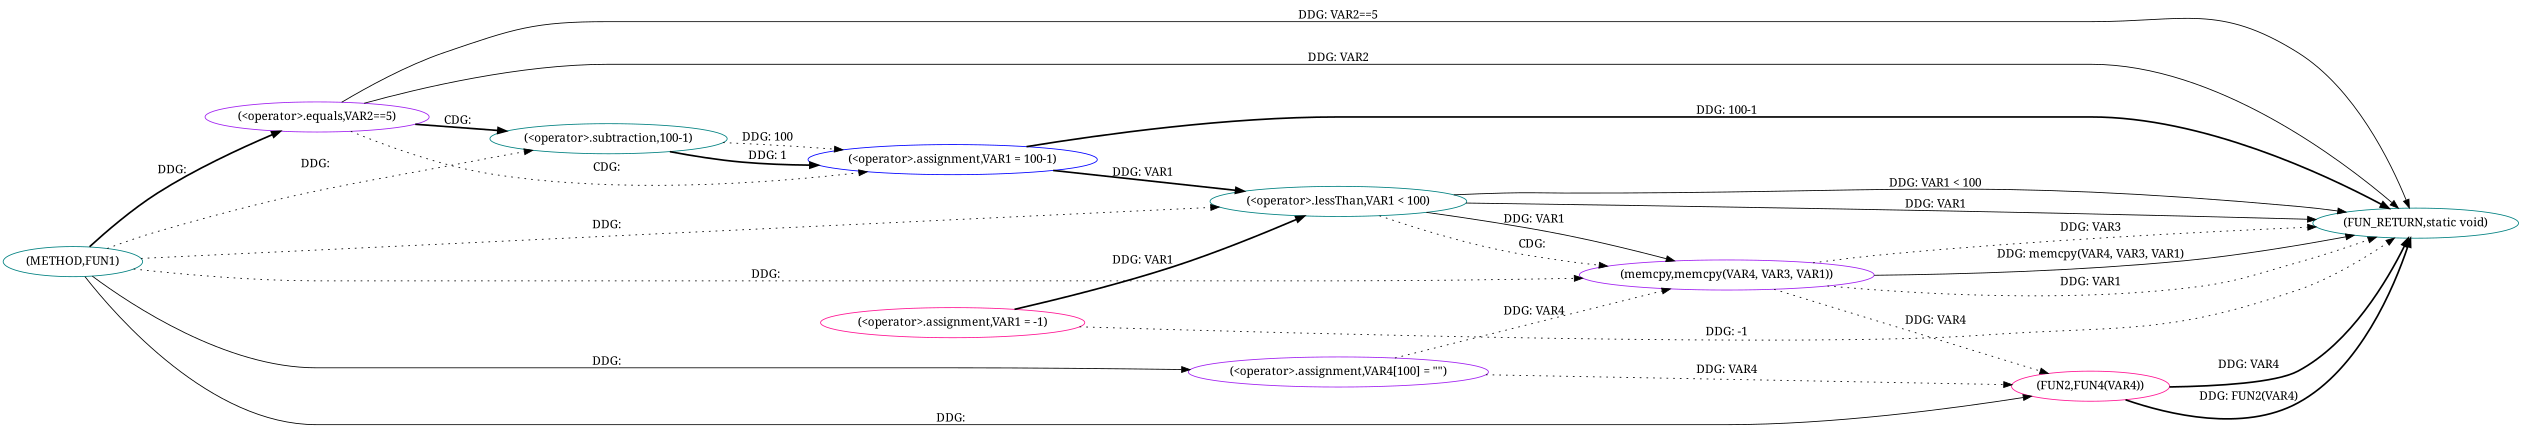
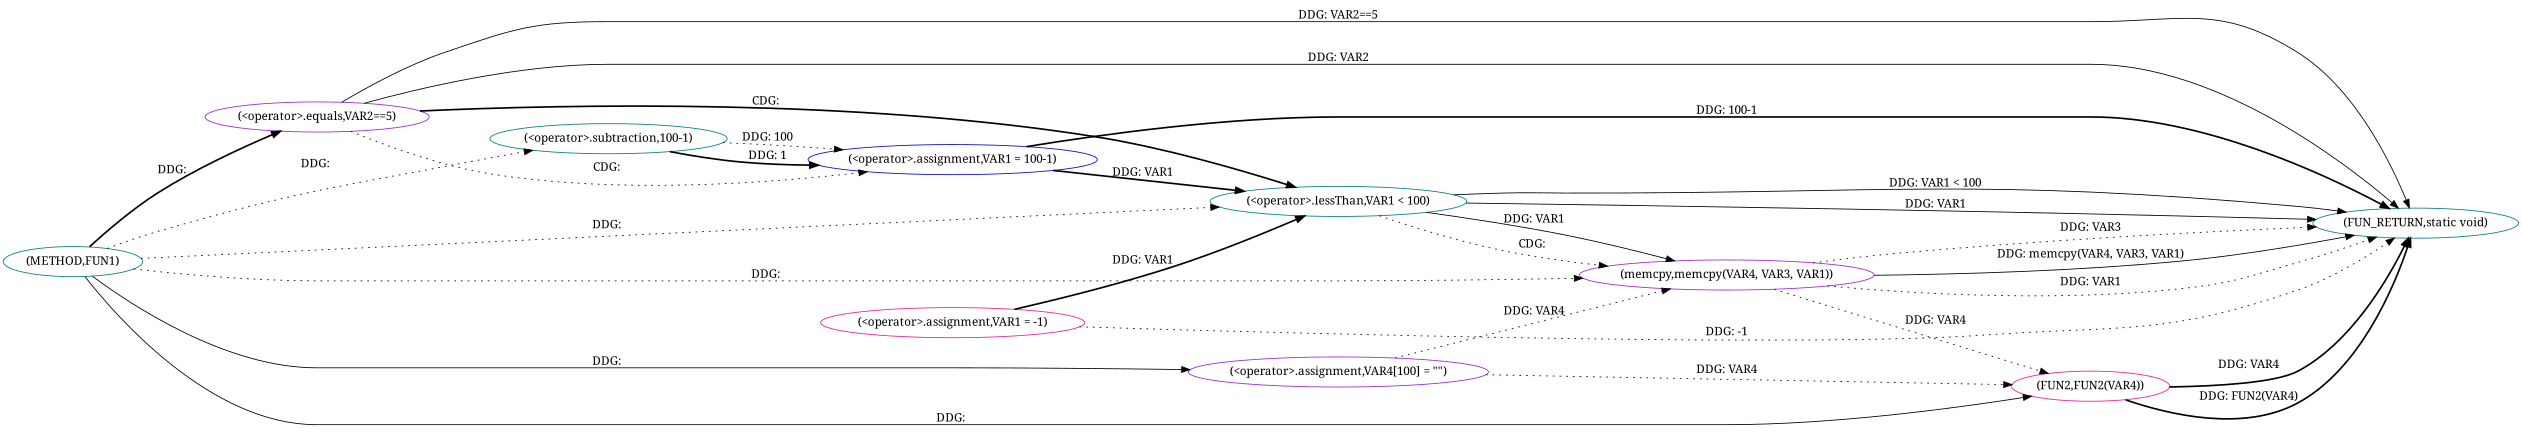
edge "(<operator>.equals,VAR2==5)" -> "(<operator>.subtraction,100-1)": now "(<operator>.equals,VAR2==5)" -> "(<operator>.lessThan,VAR1 < 100)"
node "(FUN2,FUN4(VAR4))": label "(FUN2,FUN4(VAR4))" -> "(FUN2,FUN2(VAR4))"
